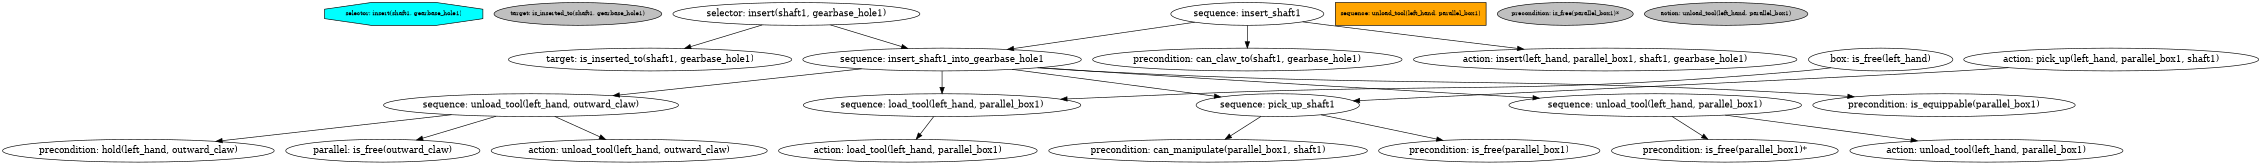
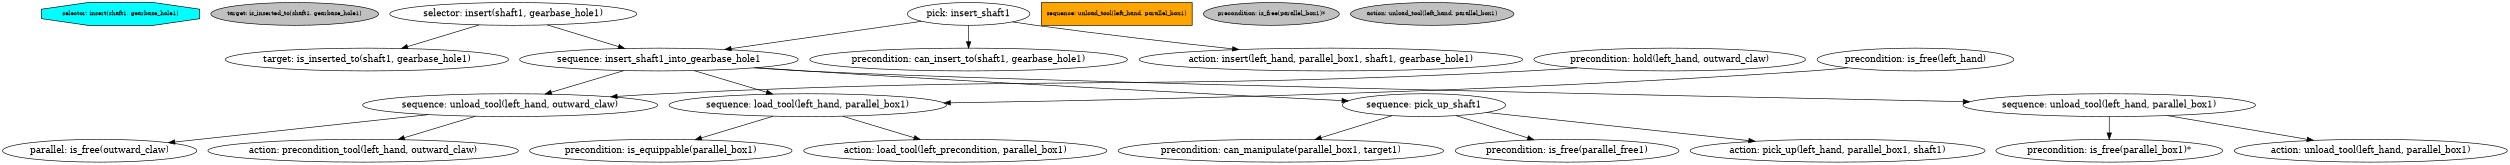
node "sequence: insert_shaft1": label "sequence: insert_shaft1" -> "pick: insert_shaft1"
node "precondition: can_claw_to(shaft1, gearbase_hole1)": label "precondition: can_claw_to(shaft1, gearbase_hole1)" -> "precondition: can_insert_to(shaft1, gearbase_hole1)"
node "box: is_free(left_hand)": label "box: is_free(left_hand)" -> "precondition: is_free(left_hand)"
edge "sequence: insert_shaft1_into_gearbase_hole1" -> "precondition: is_equippable(parallel_box1)": now "sequence: load_tool(left_hand, parallel_box1)" -> "precondition: is_equippable(parallel_box1)"
edge "action: pick_up(left_hand, parallel_box1, shaft1)" -> "sequence: pick_up_shaft1": reversed
edge "sequence: unload_tool(left_hand, outward_claw)" -> "precondition: hold(left_hand, outward_claw)": reversed
node "action: unload_tool(left_hand, outward_claw)": label "action: unload_tool(left_hand, outward_claw)" -> "action: precondition_tool(left_hand, outward_claw)"
node "action: load_tool(left_hand, parallel_box1)": label "action: load_tool(left_hand, parallel_box1)" -> "action: load_tool(left_precondition, parallel_box1)"
node "precondition: can_manipulate(parallel_box1, shaft1)": label "precondition: can_manipulate(parallel_box1, shaft1)" -> "precondition: can_manipulate(parallel_box1, target1)"
node "precondition: is_free(parallel_box1)": label "precondition: is_free(parallel_box1)" -> "precondition: is_free(parallel_free1)"
